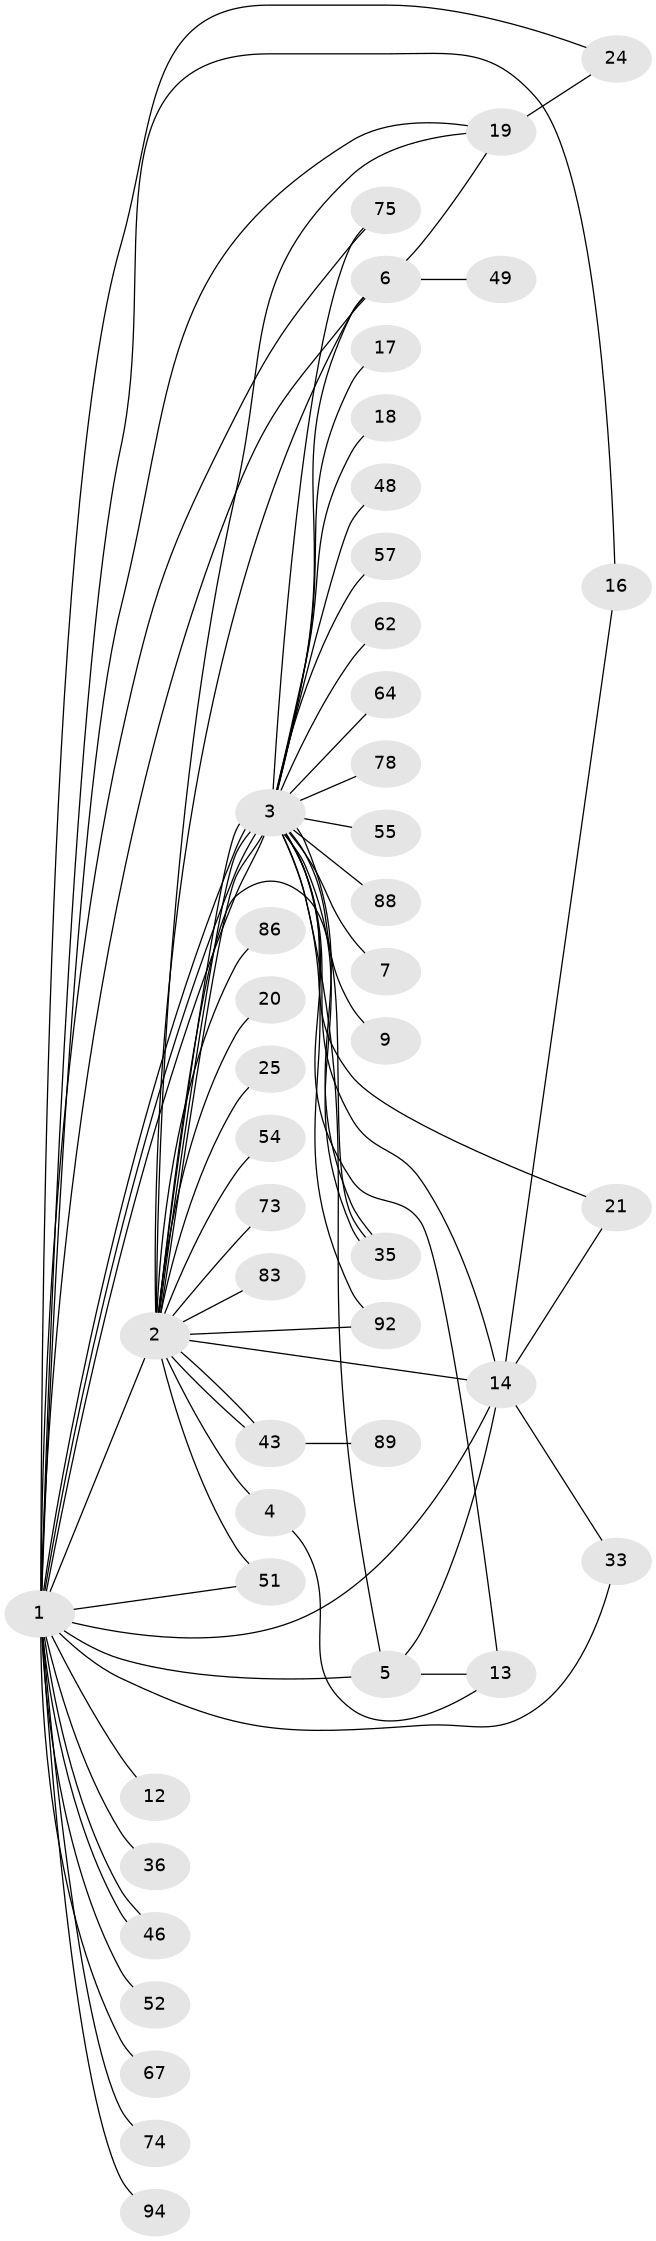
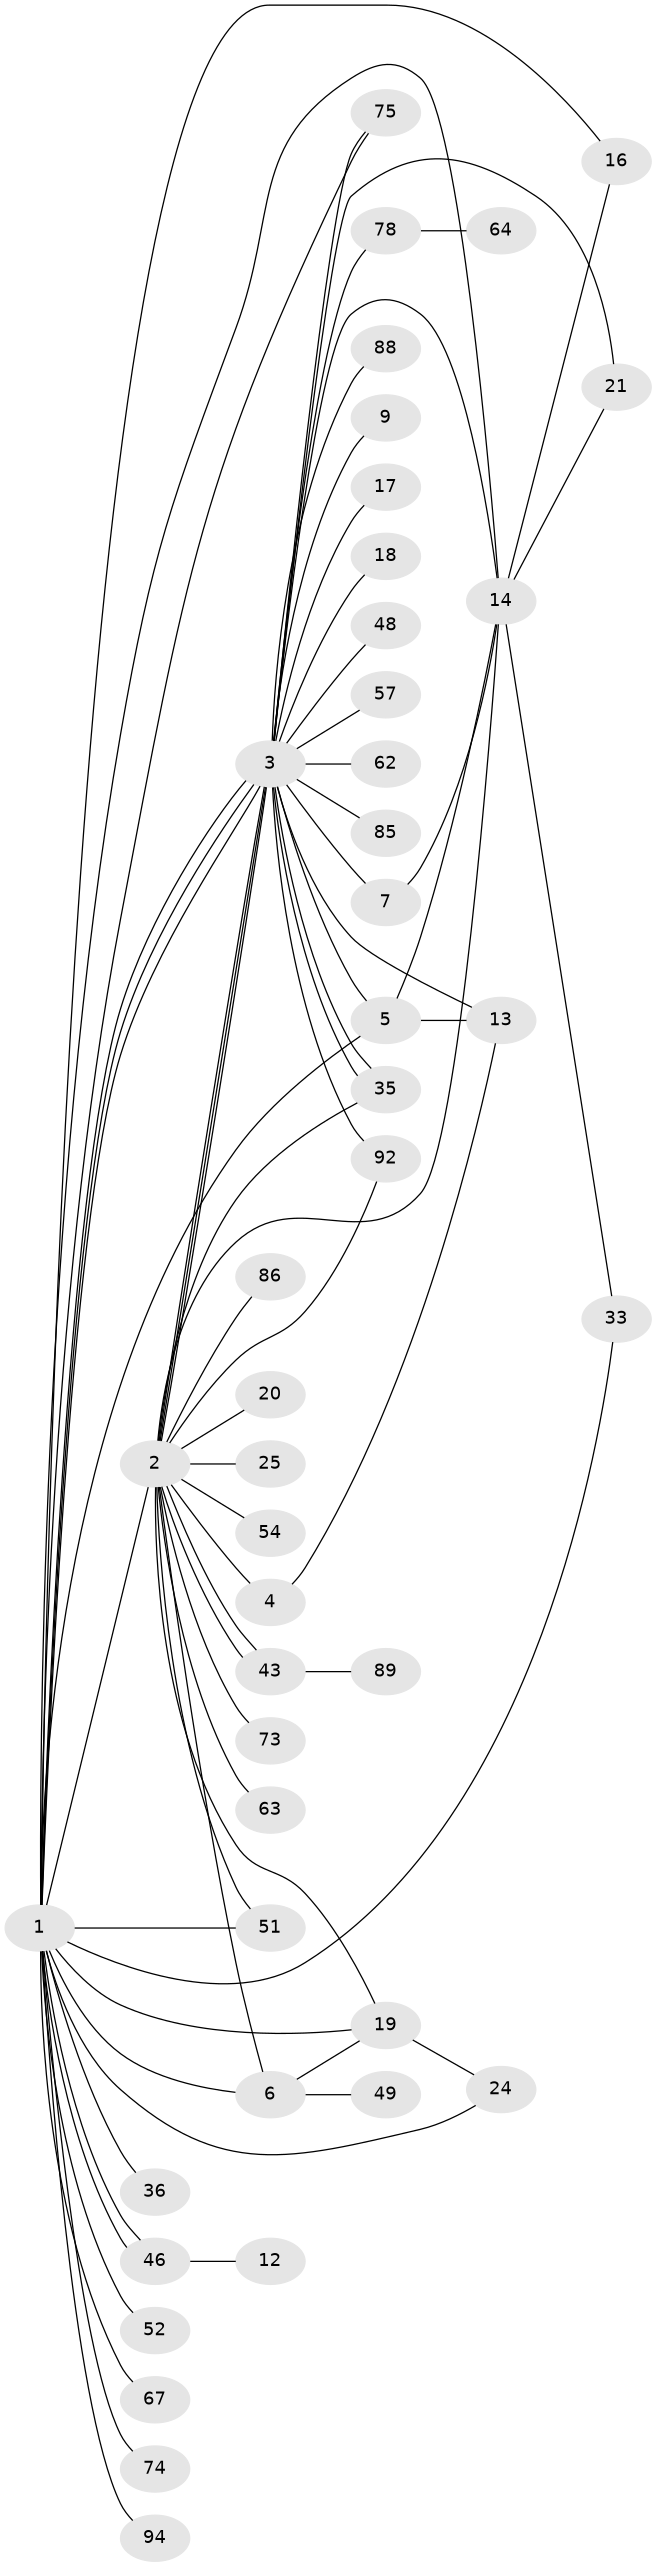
edge "6" -- "3": removed
edge "64" -- "3": now "64" -- "78"
edge "14" -- "7": added
node "55": label "55" -> "85"
node "83": label "83" -> "63"
edge "1" -- "12": now "46" -- "12"
